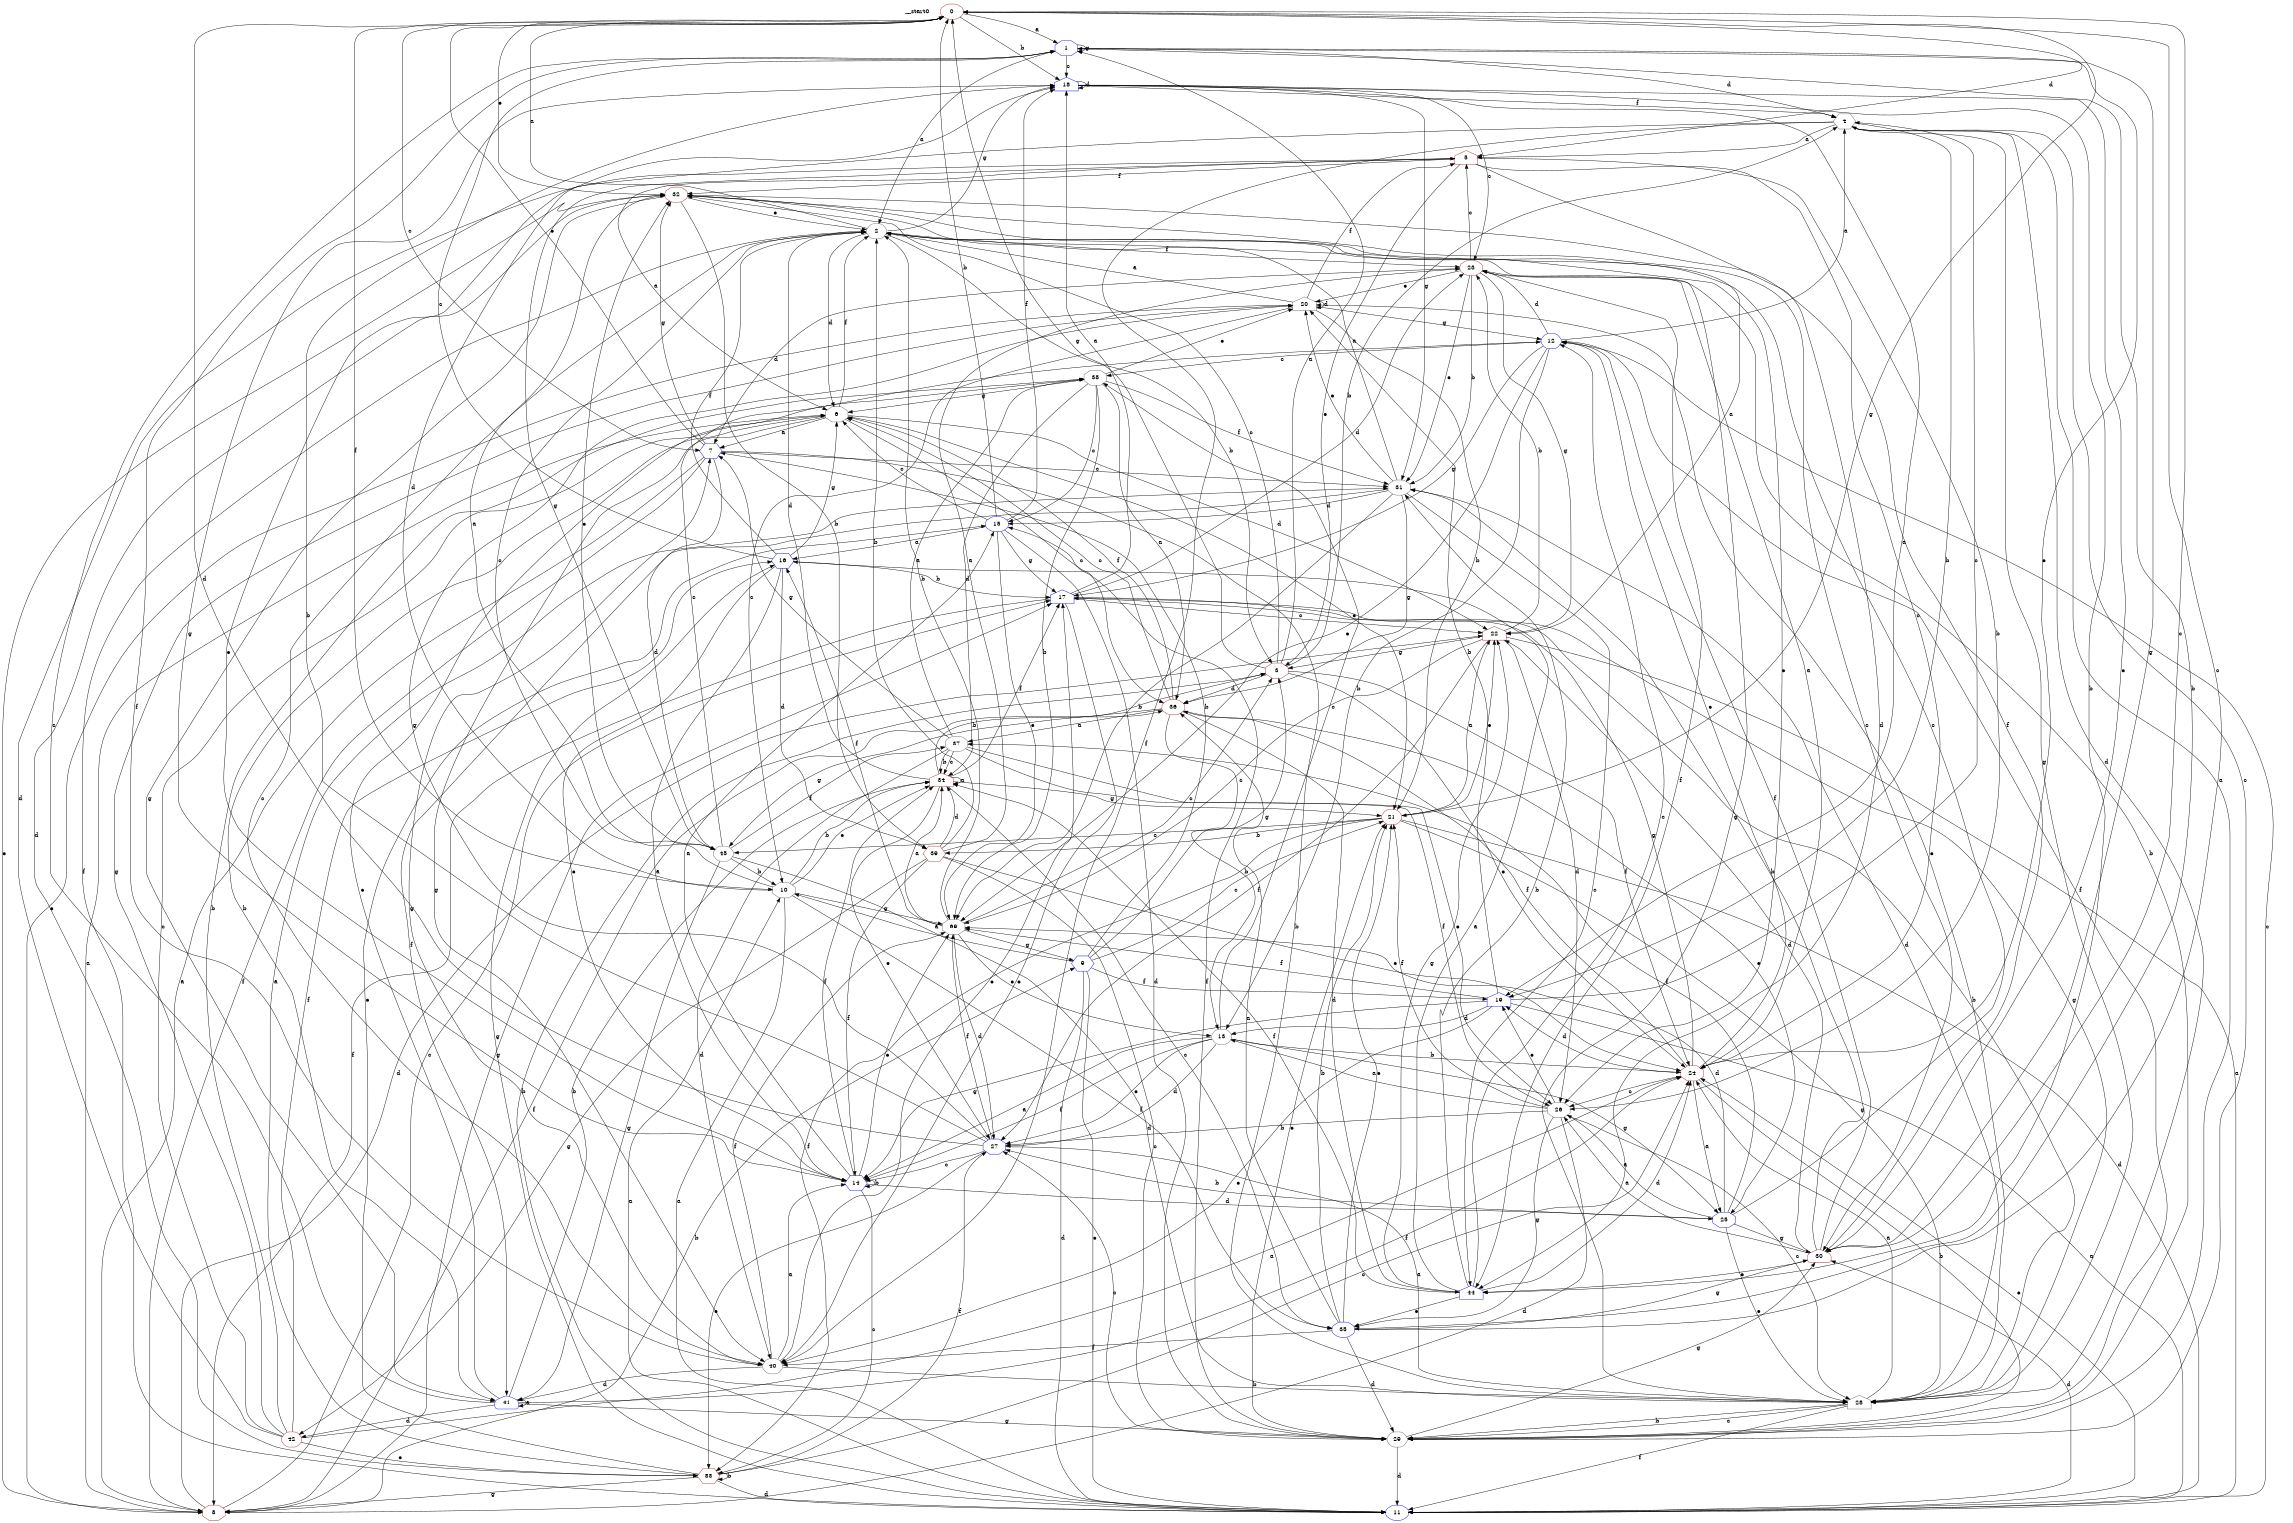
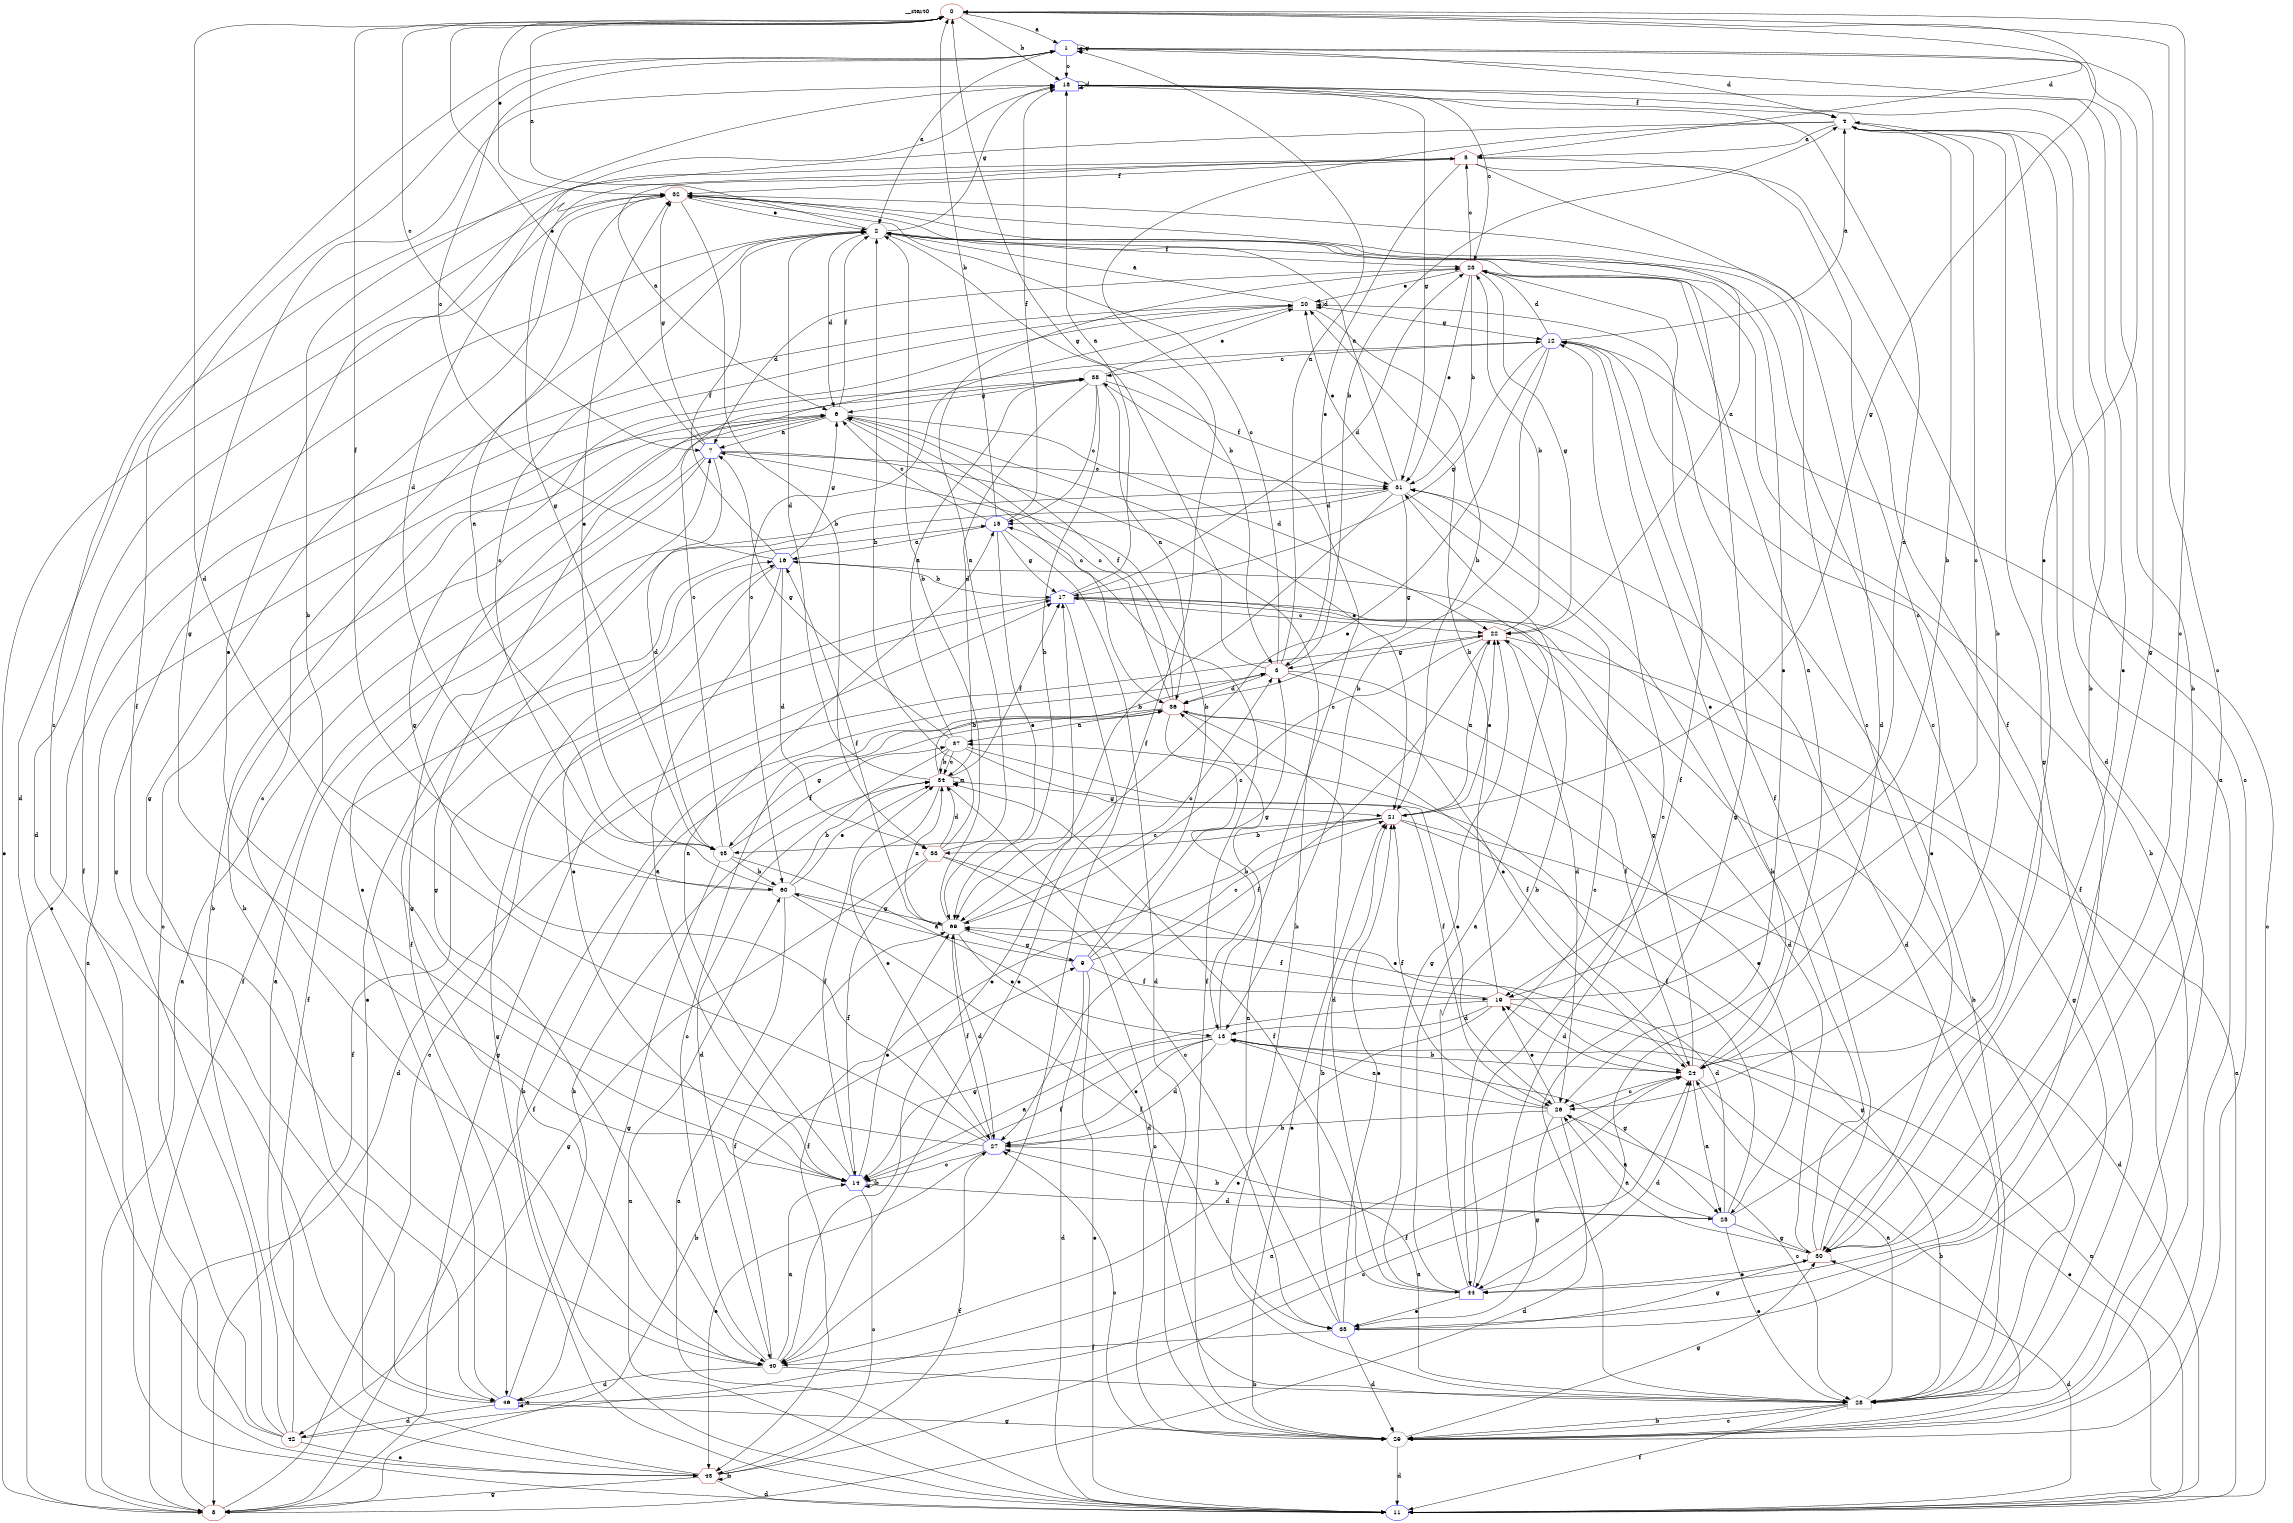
edge "20" -> "5": removed, label "f"
node "39": label "39" -> "33"
edge "40" -> "36": added, label "c"
node "10": label "10" -> "60"
node "19": color blue -> brown
node "41": label "41" -> "46"
node "83": label "83" -> "43"
edge "11" -> "24": now "11" -> "13"
